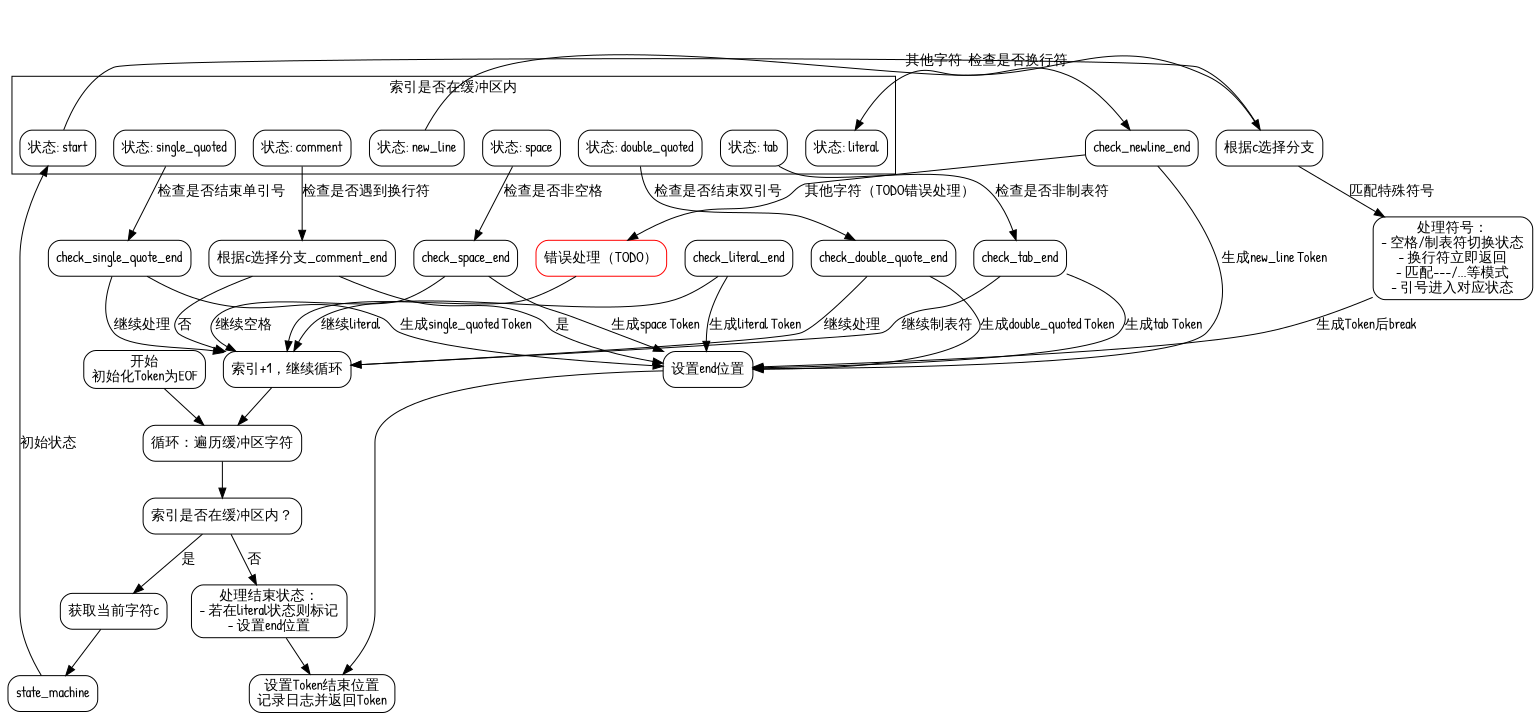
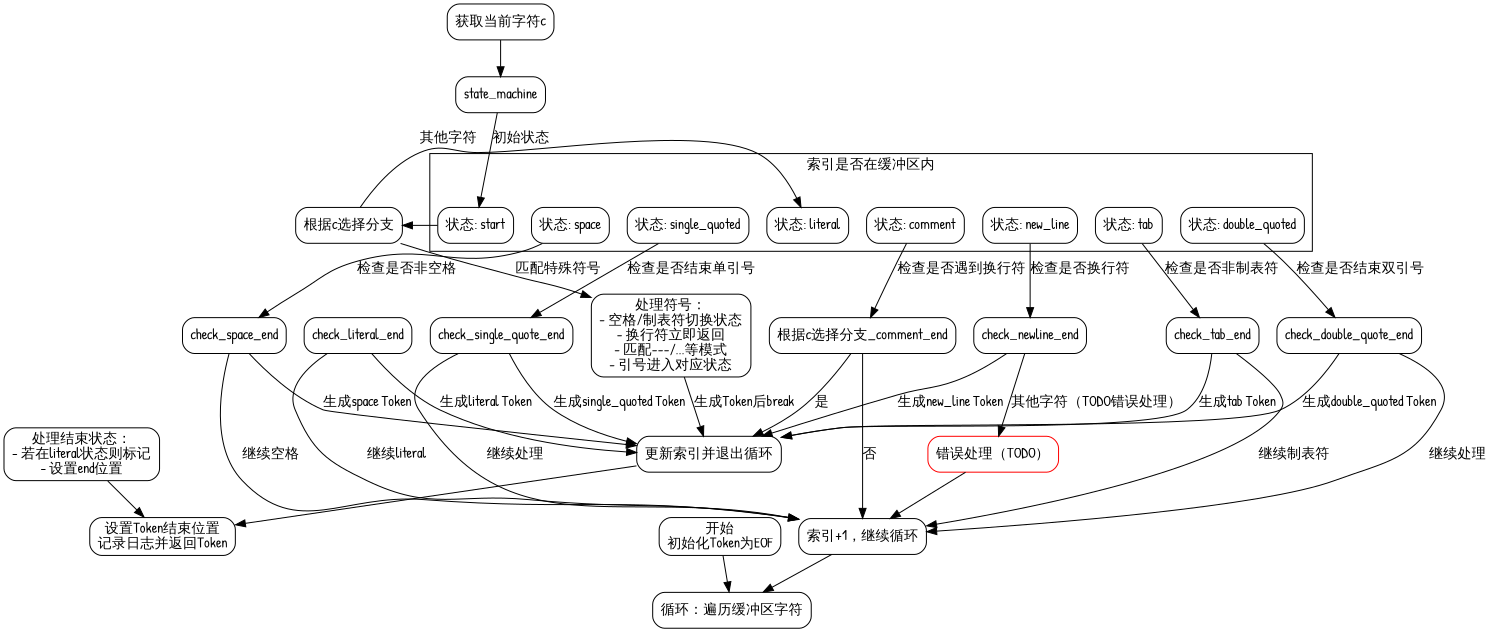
node "设置end位置": label "设置end位置" -> "更新索引并退出循环"
node "索引是否在缓冲区内？": removed
